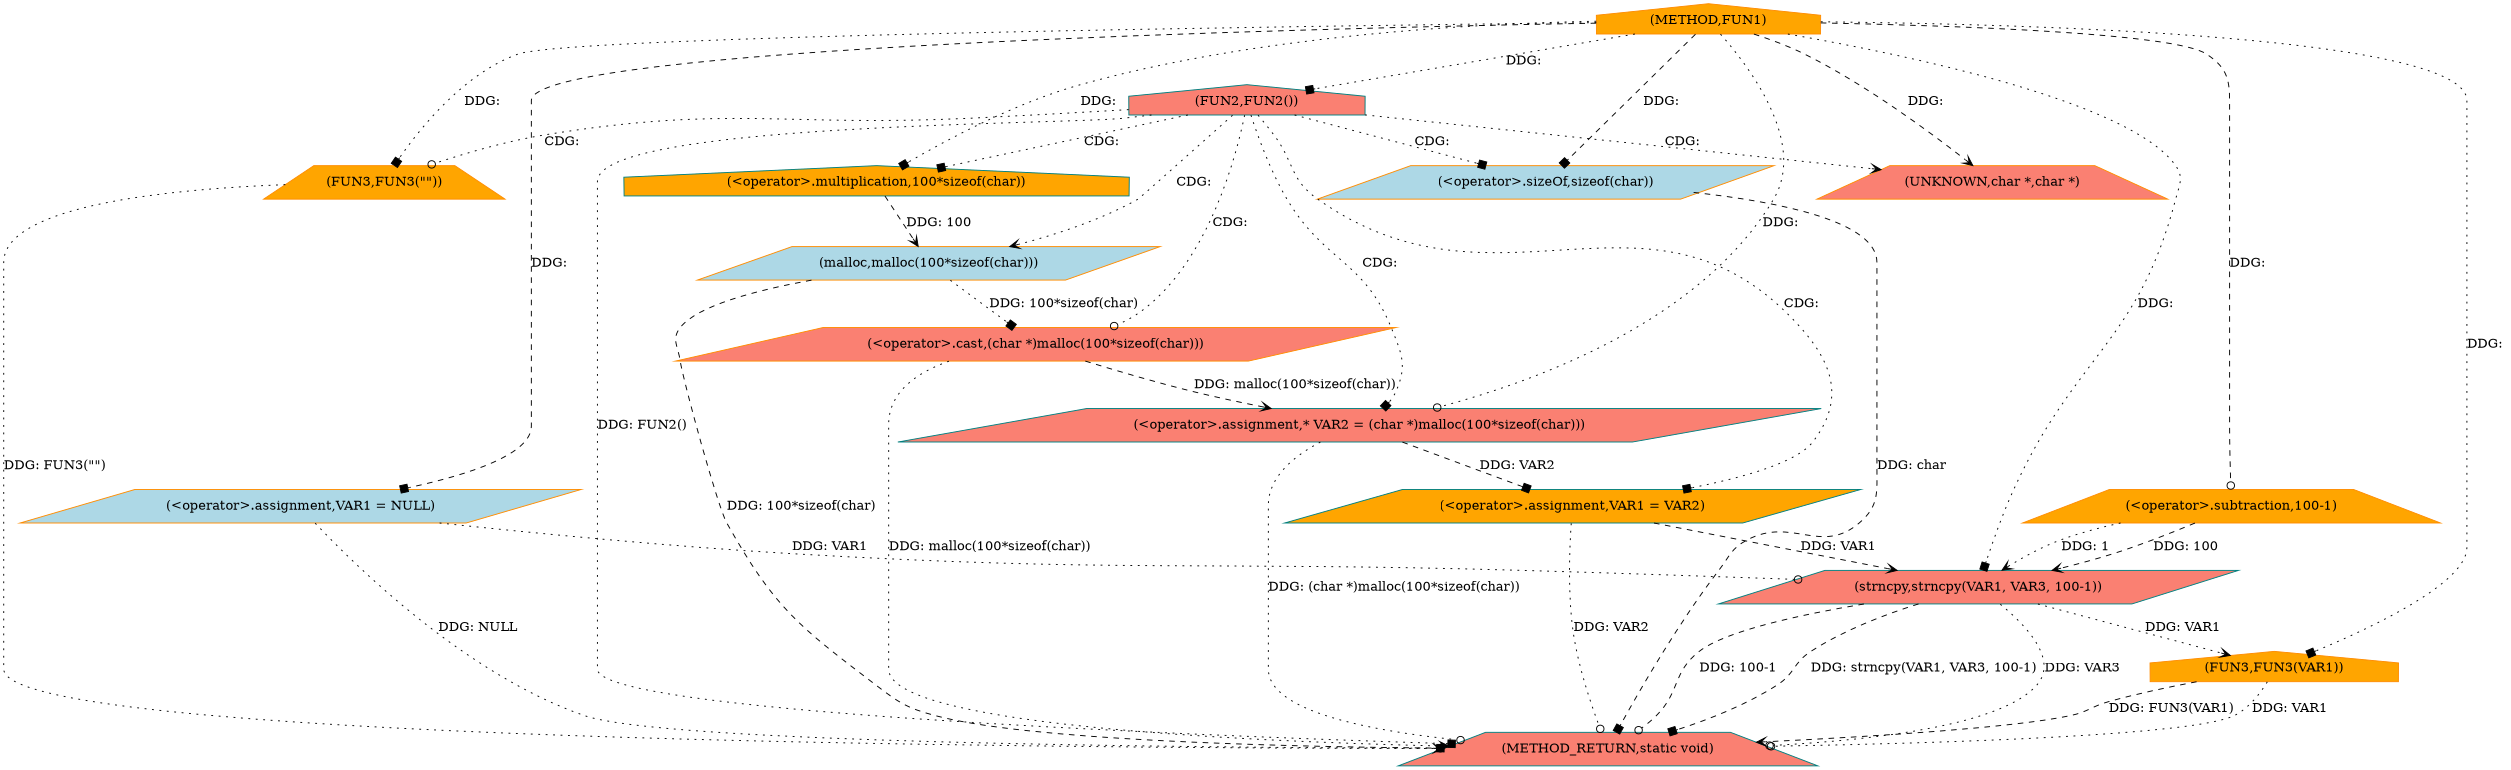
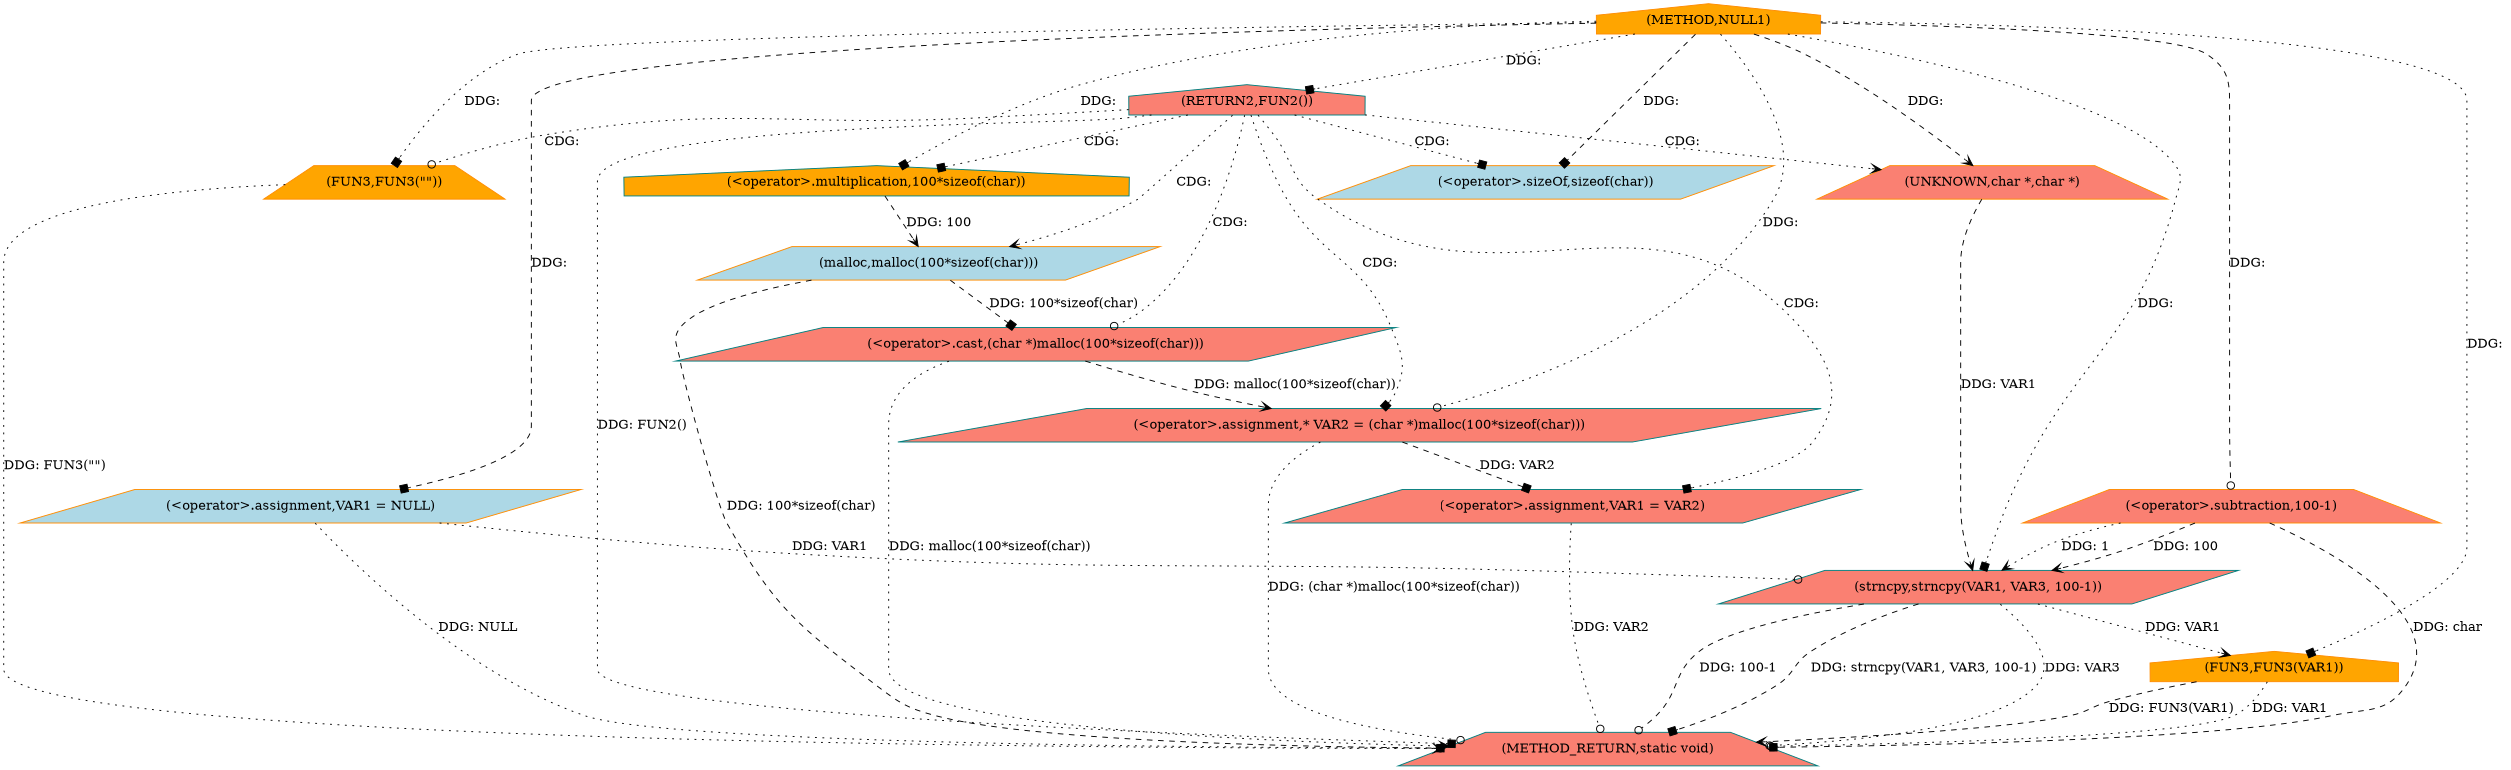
node "(METHOD,FUN1)": label "(METHOD,FUN1)" -> "(METHOD,NULL1)"
node "(FUN2,FUN2())": label "(FUN2,FUN2())" -> "(RETURN2,FUN2())"
edge "(malloc,malloc(100*sizeof(char)))" -> "(<operator>.cast,(char *)malloc(100*sizeof(char)))": style dotted -> dashed
node "(<operator>.cast,(char *)malloc(100*sizeof(char)))": color darkorange -> teal
edge "(<operator>.sizeOf,sizeof(char))" -> "(METHOD_RETURN,static void)": now "(<operator>.subtraction,100-1)" -> "(METHOD_RETURN,static void)"
node "(<operator>.assignment,VAR1 = VAR2)": fillcolor orange -> salmon
node "(<operator>.subtraction,100-1)": fillcolor orange -> salmon
edge "(<operator>.assignment,VAR1 = VAR2)" -> "(strncpy,strncpy(VAR1, VAR3, 100-1))": now "(UNKNOWN,char *,char *)" -> "(strncpy,strncpy(VAR1, VAR3, 100-1))"
